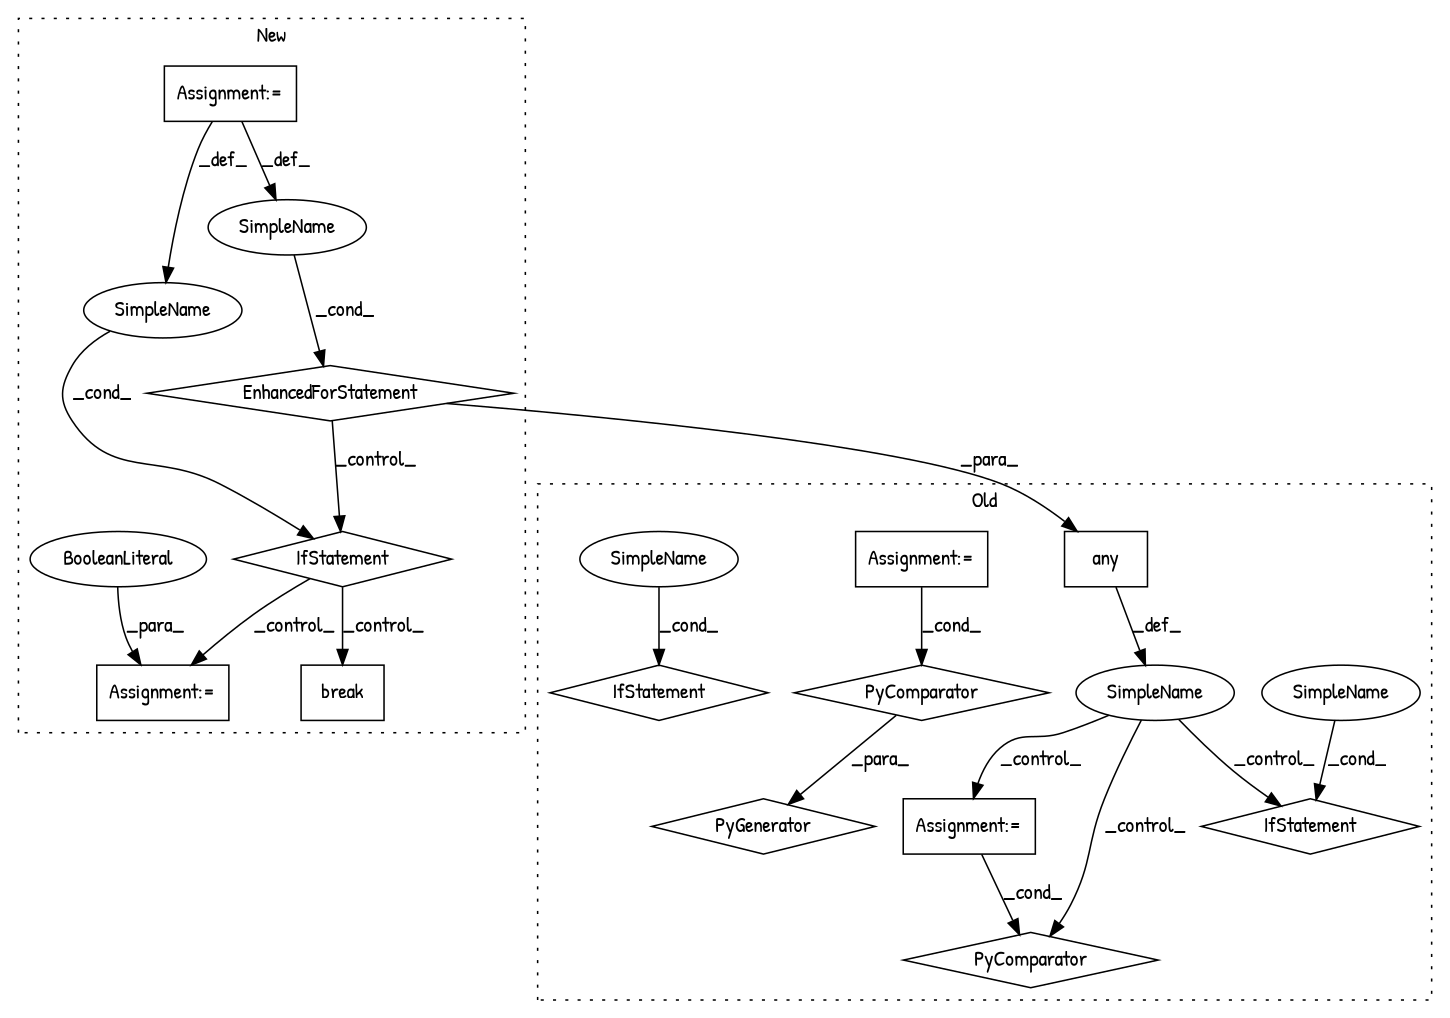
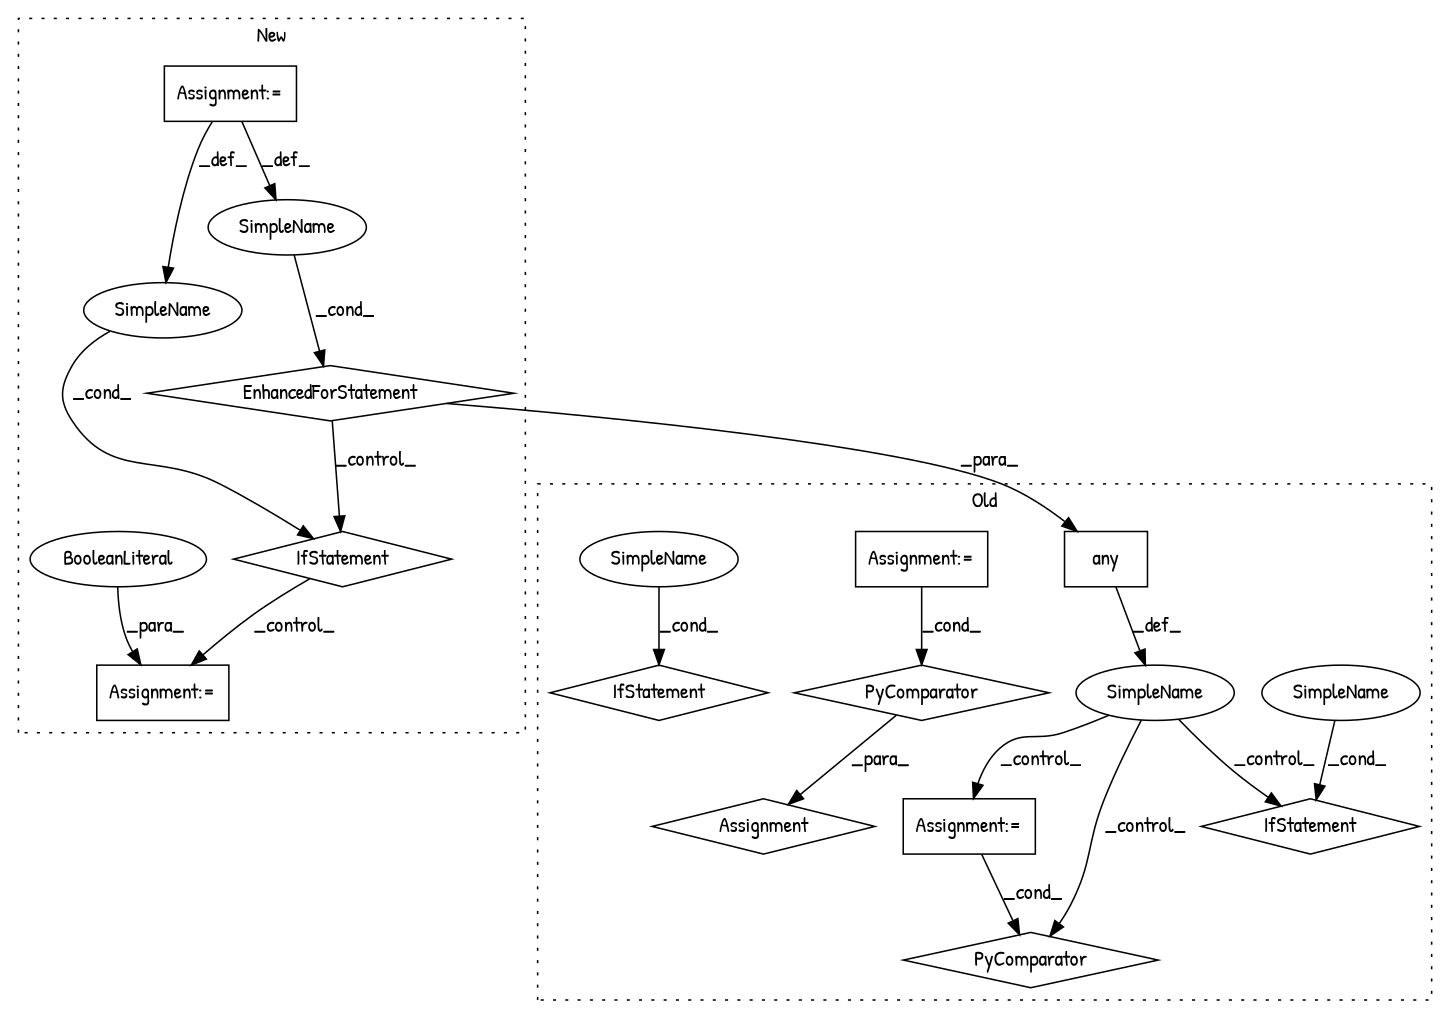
node "break": removed
node "PyGenerator": label "PyGenerator" -> "Assignment"
